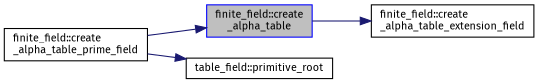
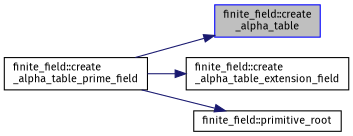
edge "finite_field::create _alpha_table" -> "finite_field::create _alpha_table_extension_field": now "finite_field::create _alpha_table_prime_field" -> "finite_field::create _alpha_table_extension_field"
node "table_field::primitive_root": label "table_field::primitive_root" -> "finite_field::primitive_root"
